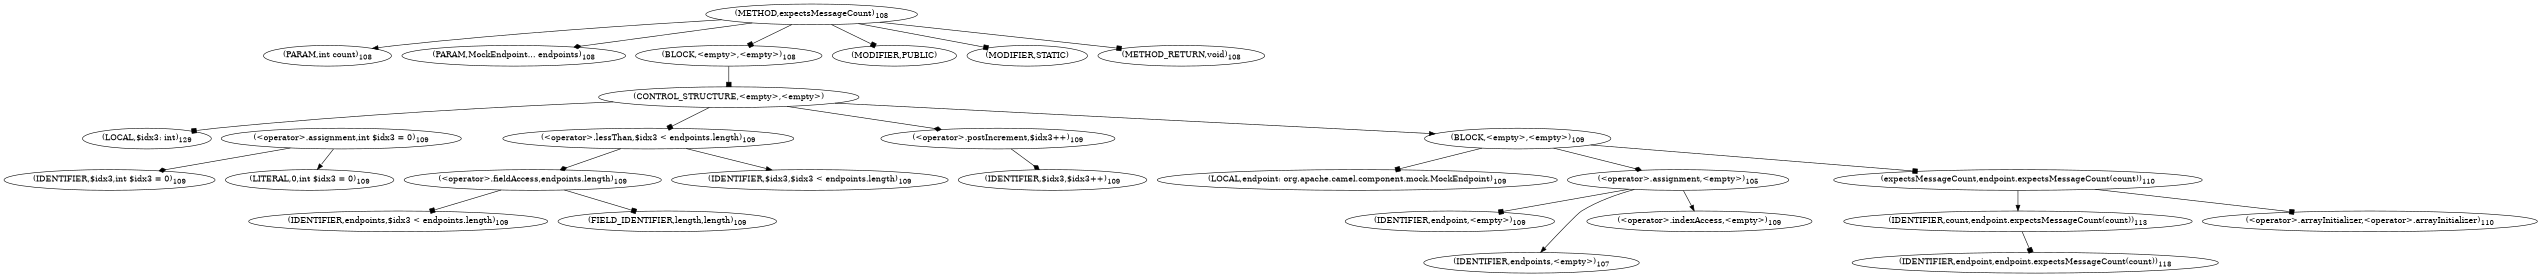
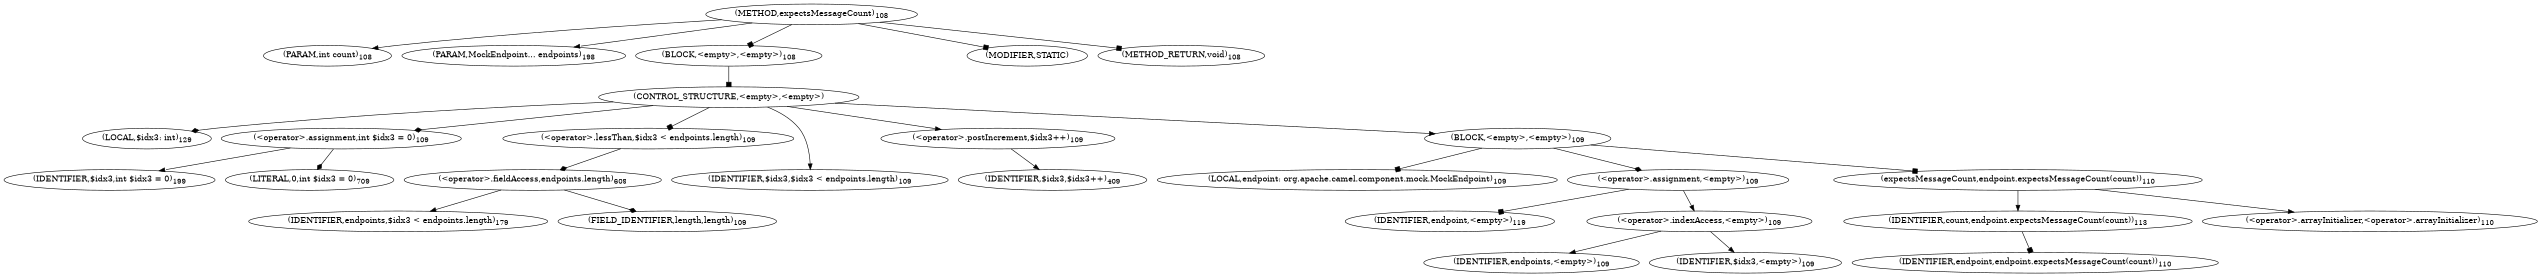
edge "(METHOD,expectsMessageCount)" -> "(PARAM,MockEndpoint... endpoints)": arrowhead diamond -> normal
node "(PARAM,MockEndpoint... endpoints)": text "108" -> "198"
node "(MODIFIER,PUBLIC)": removed
edge "(CONTROL_STRUCTURE,<empty>,<empty>)" -> "(LOCAL,$idx3: int)": arrowhead box -> diamond
edge "(CONTROL_STRUCTURE,<empty>,<empty>)" -> "(<operator>.assignment,int $idx3 = 0)": added
edge "(CONTROL_STRUCTURE,<empty>,<empty>)" -> "(<operator>.postIncrement,$idx3++)": arrowhead diamond -> normal
edge "(<operator>.assignment,int $idx3 = 0)" -> "(LITERAL,0,int $idx3 = 0)": arrowhead normal -> diamond
edge "(<operator>.postIncrement,$idx3++)" -> "(IDENTIFIER,$idx3,$idx3++)": arrowhead diamond -> normal
edge "(<operator>.assignment,int $idx3 = 0)" -> "(IDENTIFIER,$idx3,int $idx3 = 0)": arrowhead diamond -> normal
edge "(<operator>.lessThan,$idx3 < endpoints.length)" -> "(IDENTIFIER,$idx3,$idx3 < endpoints.length)": now "(CONTROL_STRUCTURE,<empty>,<empty>)" -> "(IDENTIFIER,$idx3,$idx3 < endpoints.length)"
node "(IDENTIFIER,$idx3,int $idx3 = 0)": text "109" -> "199"
node "(LITERAL,0,int $idx3 = 0)": text "109" -> "709"
node "(<operator>.fieldAccess,endpoints.length)": text "109" -> "609"
node "(IDENTIFIER,$idx3,$idx3++)": text "109" -> "409"
node "(<operator>.assignment,<empty>)": text "105" -> "109"
edge "(<operator>.fieldAccess,endpoints.length)" -> "(IDENTIFIER,endpoints,$idx3 < endpoints.length)": arrowhead box -> normal
edge "(<operator>.fieldAccess,endpoints.length)" -> "(FIELD_IDENTIFIER,length,length)": arrowhead box -> diamond
edge "(expectsMessageCount,endpoint.expectsMessageCount(count))" -> "(<operator>.arrayInitializer,<operator>.arrayInitializer)": arrowhead box -> normal
edge "(<operator>.assignment,<empty>)" -> "(IDENTIFIER,endpoints,<empty>)": now "(<operator>.indexAccess,<empty>)" -> "(IDENTIFIER,endpoints,<empty>)"
node "(IDENTIFIER,endpoints,$idx3 < endpoints.length)": text "109" -> "179"
node "(IDENTIFIER,endpoint,<empty>)": text "109" -> "119"
node "(IDENTIFIER,endpoints,<empty>)": text "107" -> "109"
node "(IDENTIFIER,endpoint,endpoint.expectsMessageCount(count))": text "118" -> "110"
node "(IDENTIFIER,$idx3,<empty>)": added
